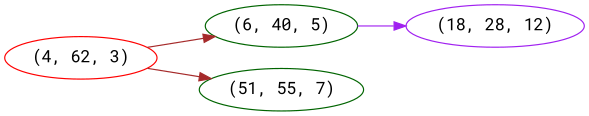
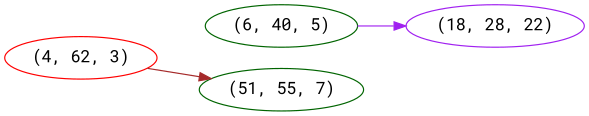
node "(18, 28, 12)": label "(18, 28, 12)" -> "(18, 28, 22)"
edge "(4, 62, 3)" -> "(6, 40, 5)": removed
